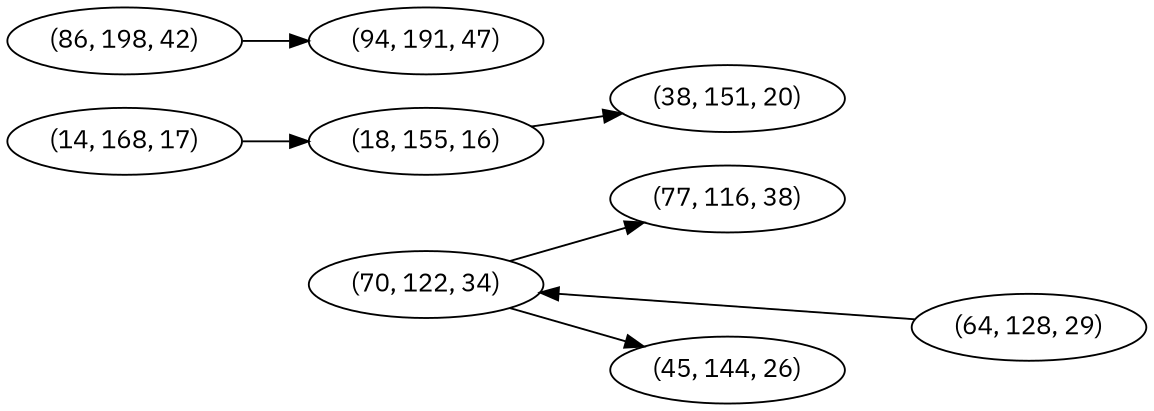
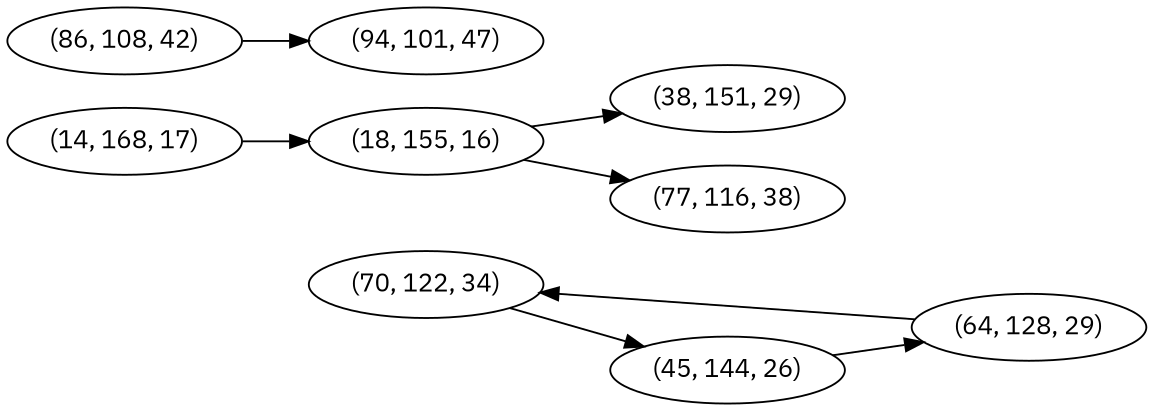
node "(86, 198, 42)": label "(86, 198, 42)" -> "(86, 108, 42)"
node "(94, 191, 47)": label "(94, 191, 47)" -> "(94, 101, 47)"
node "(38, 151, 20)": label "(38, 151, 20)" -> "(38, 151, 29)"
edge "(70, 122, 34)" -> "(77, 116, 38)": now "(18, 155, 16)" -> "(77, 116, 38)"
edge "(45, 144, 26)" -> "(64, 128, 29)": added
